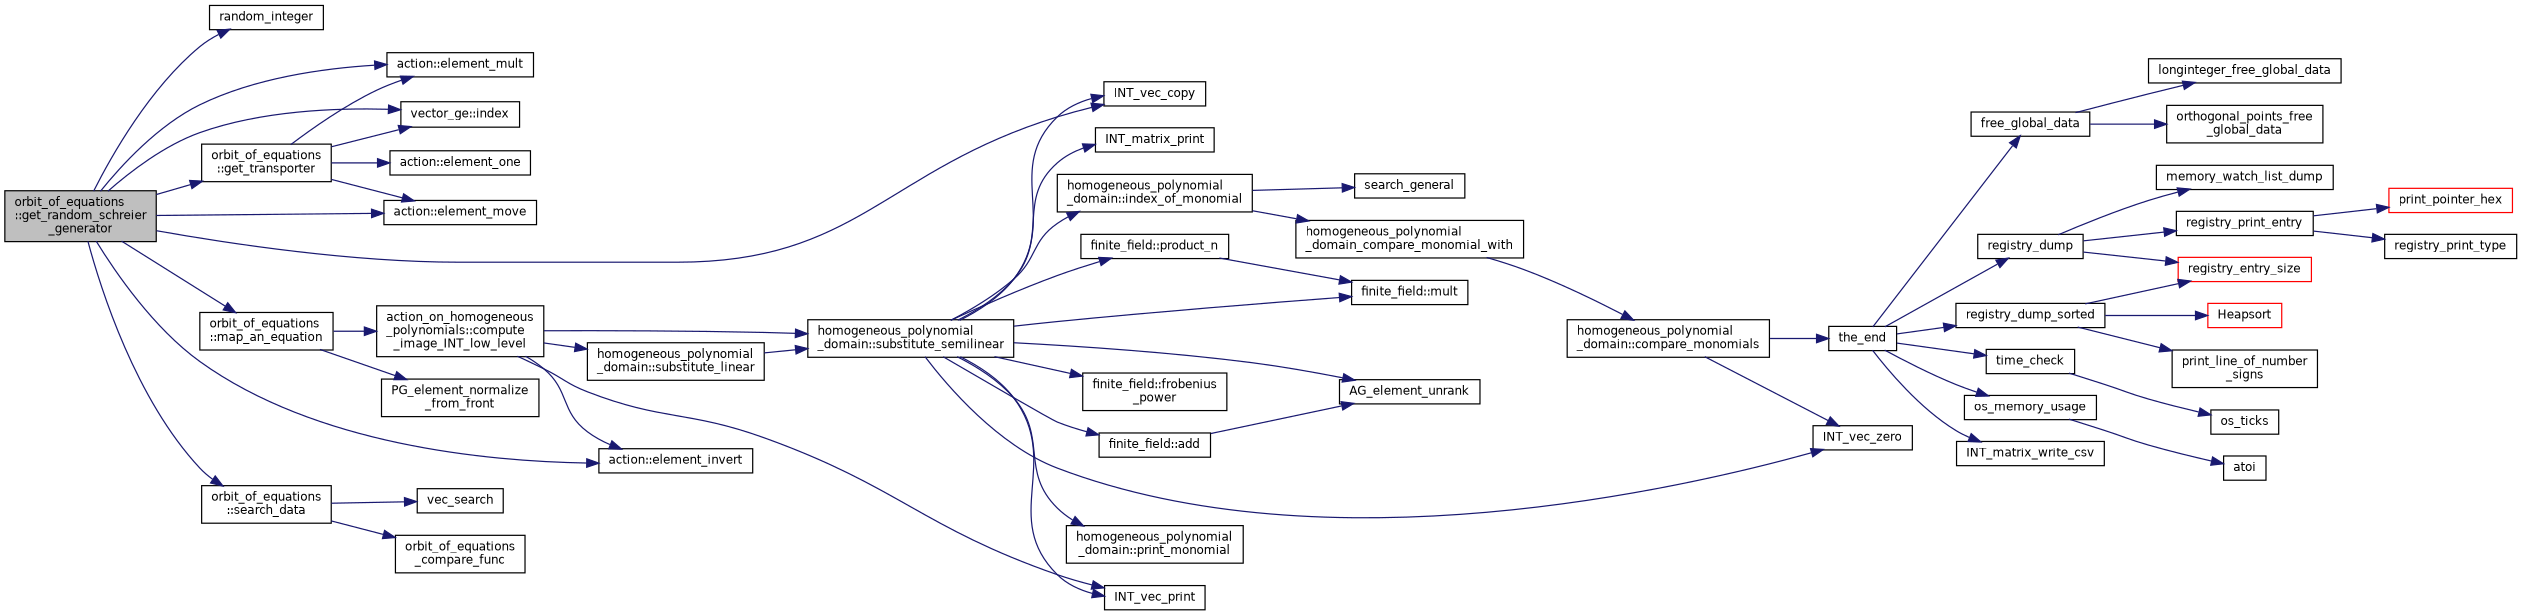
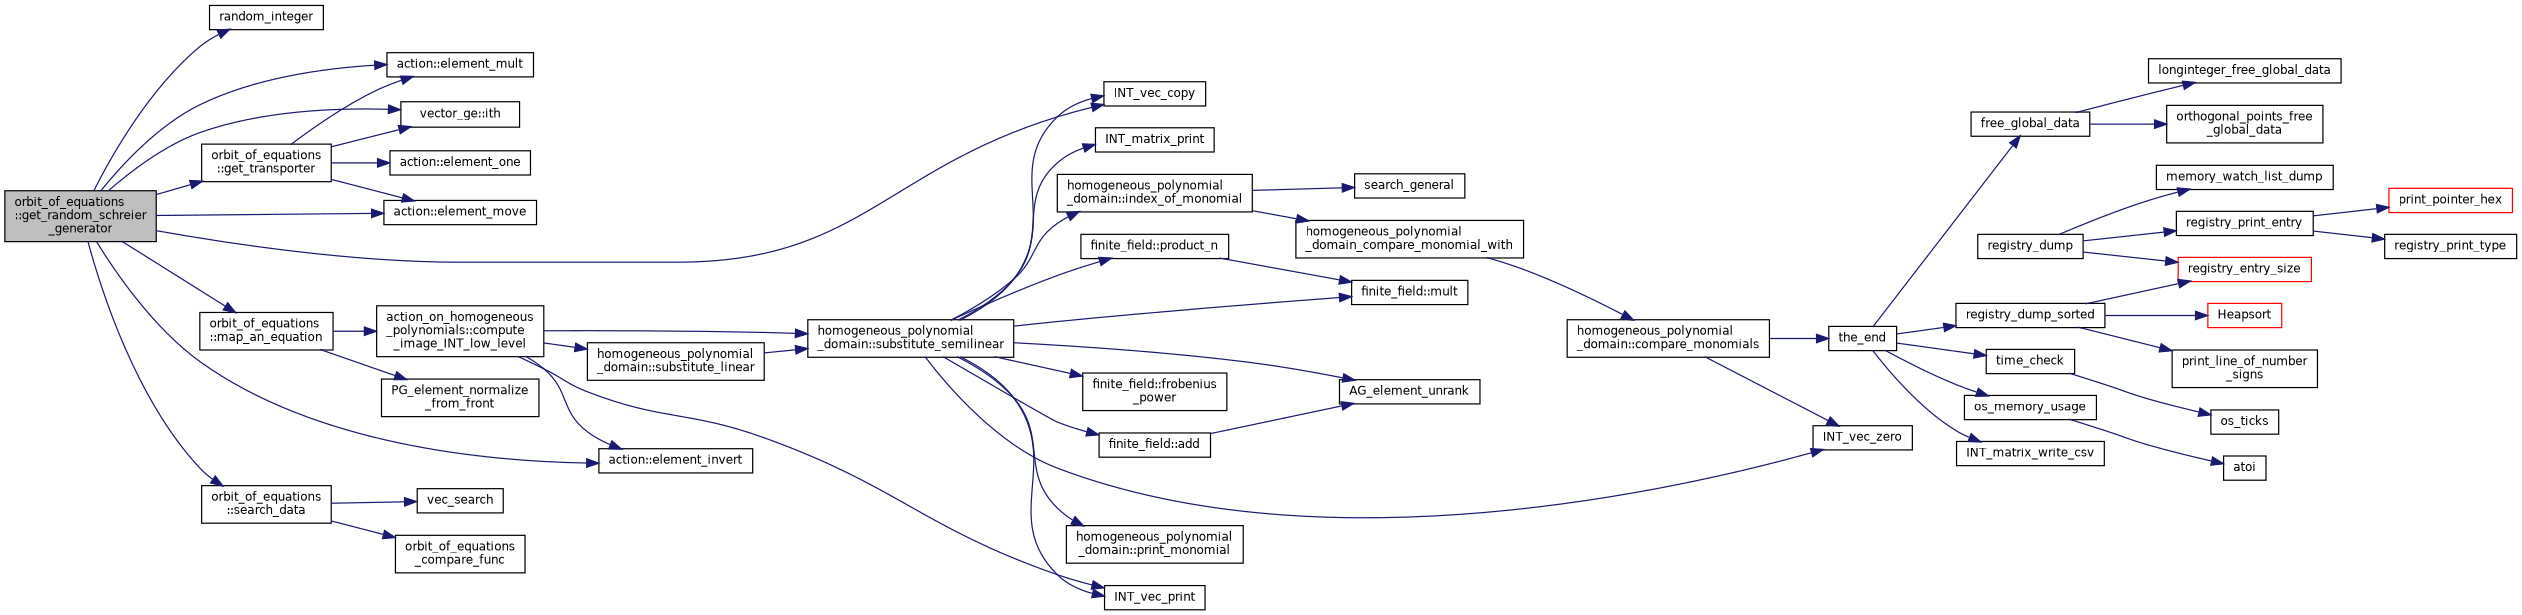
node "vector_ge::index": label "vector_ge::index" -> "vector_ge::ith"
edge "the_end" -> "registry_dump": removed
